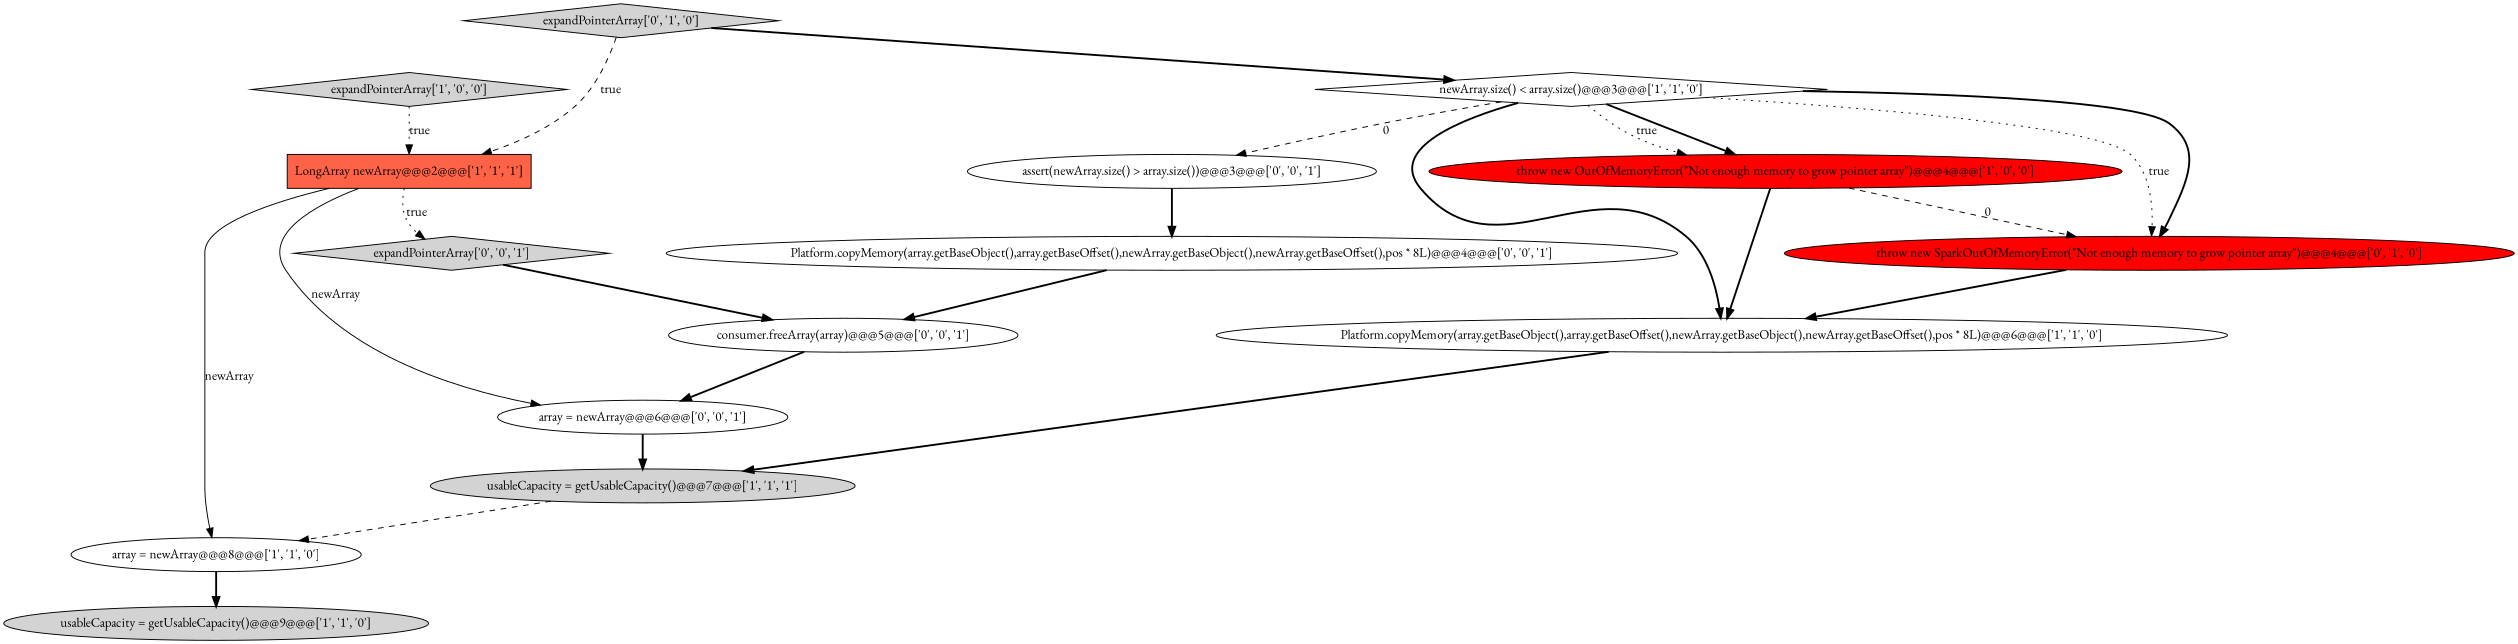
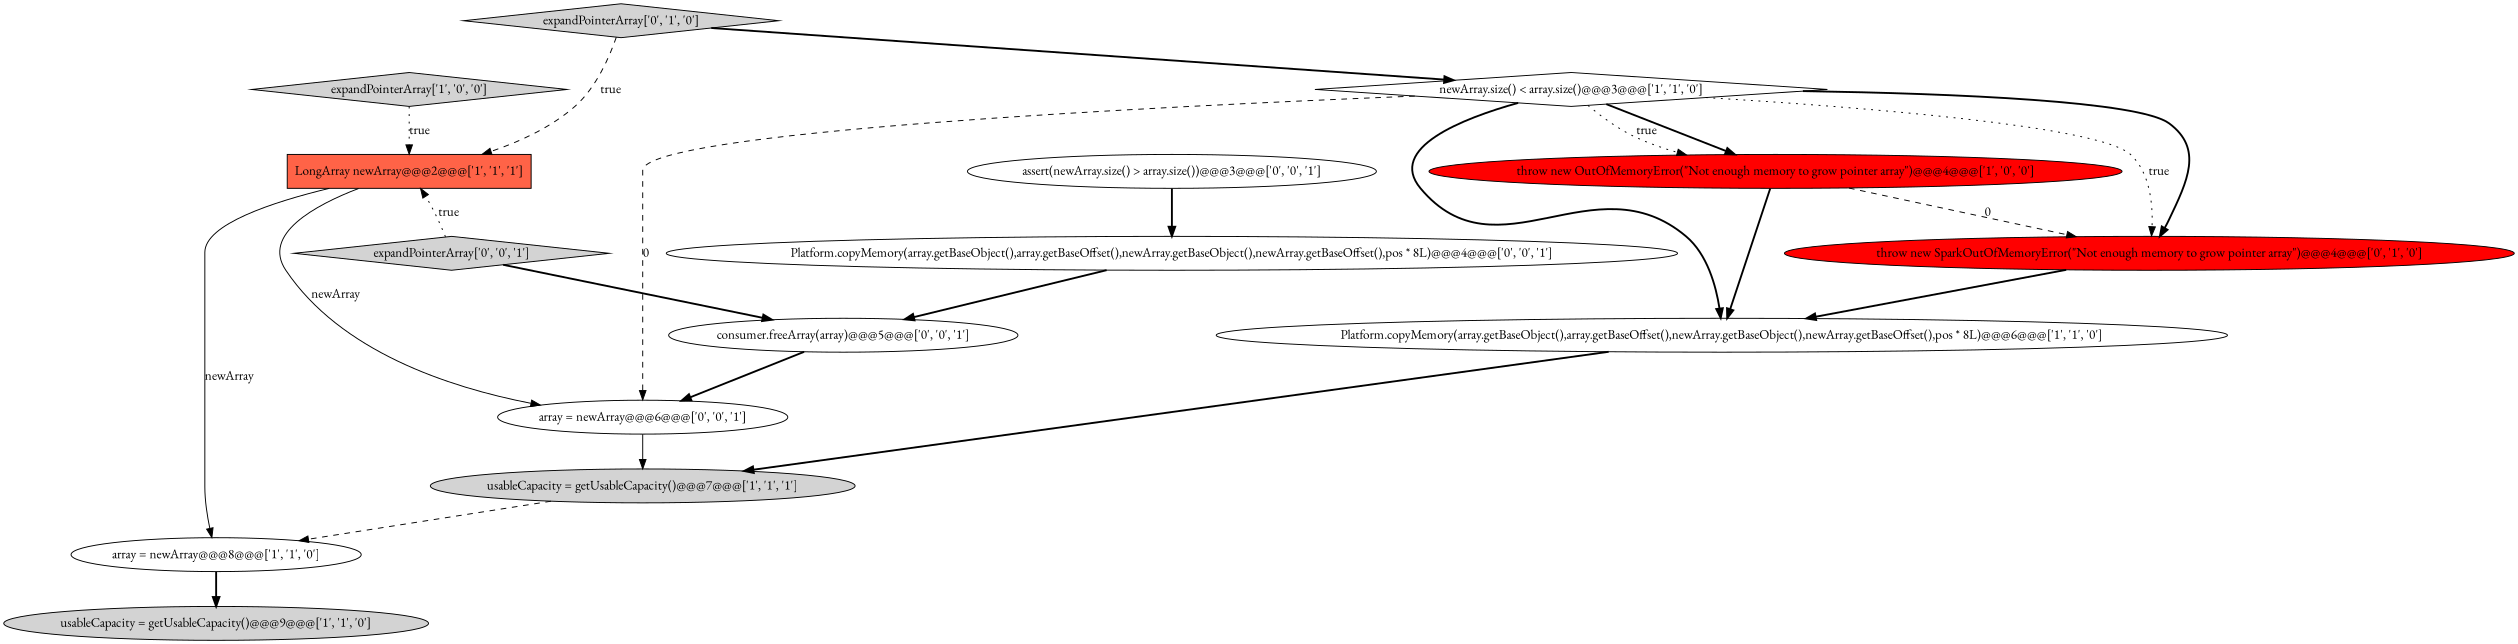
edge "newArray.size() < array.size()@@@3@@@['1', '1', '0']" -> "assert(newArray.size() > array.size())@@@3@@@['0', '0', '1']": now "newArray.size() < array.size()@@@3@@@['1', '1', '0']" -> "array = newArray@@@6@@@['0', '0', '1']"
edge "LongArray newArray@@@2@@@['1', '1', '1']" -> "expandPointerArray['0', '0', '1']": reversed
edge "array = newArray@@@6@@@['0', '0', '1']" -> "usableCapacity = getUsableCapacity()@@@7@@@['1', '1', '1']": style bold -> solid
